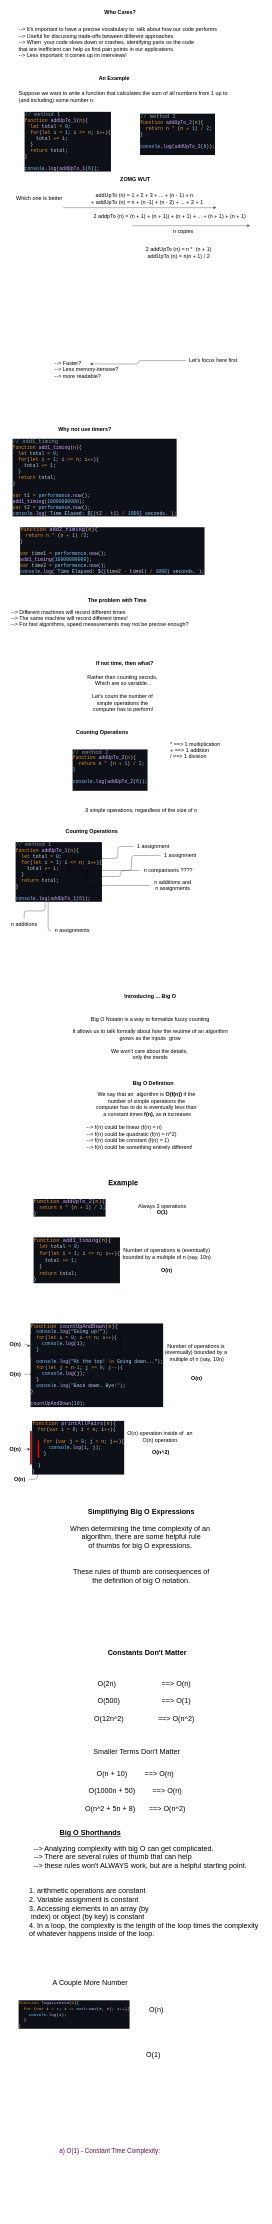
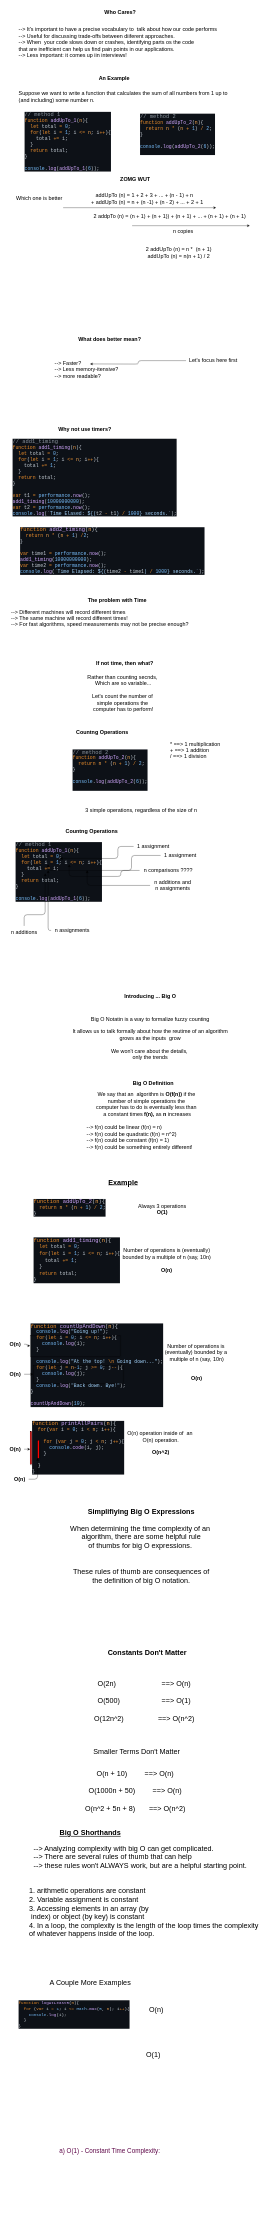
node "What does better mean?": added
node "n additions": moved (24, 924) -> (24, 932)
node "function printAllPairs(n){ for(var i = 0; i < n; i++){ for (var j = 0; j < n; j++){ console.log(i, j); } } }": label "function printAllPairs(n){ for(var i = 0; i < n; i++){ for (var j = 0; j < n; j++){ console.log(i, j); } } }" -> "function printAllPairs(n){ for(var i = 0; i < n; i++){ for (var j = 0; j < n; j++){ console.code(i, j); } } }"
node "A Couple More Number": label "A Couple More Number" -> "A Couple More Examples"
